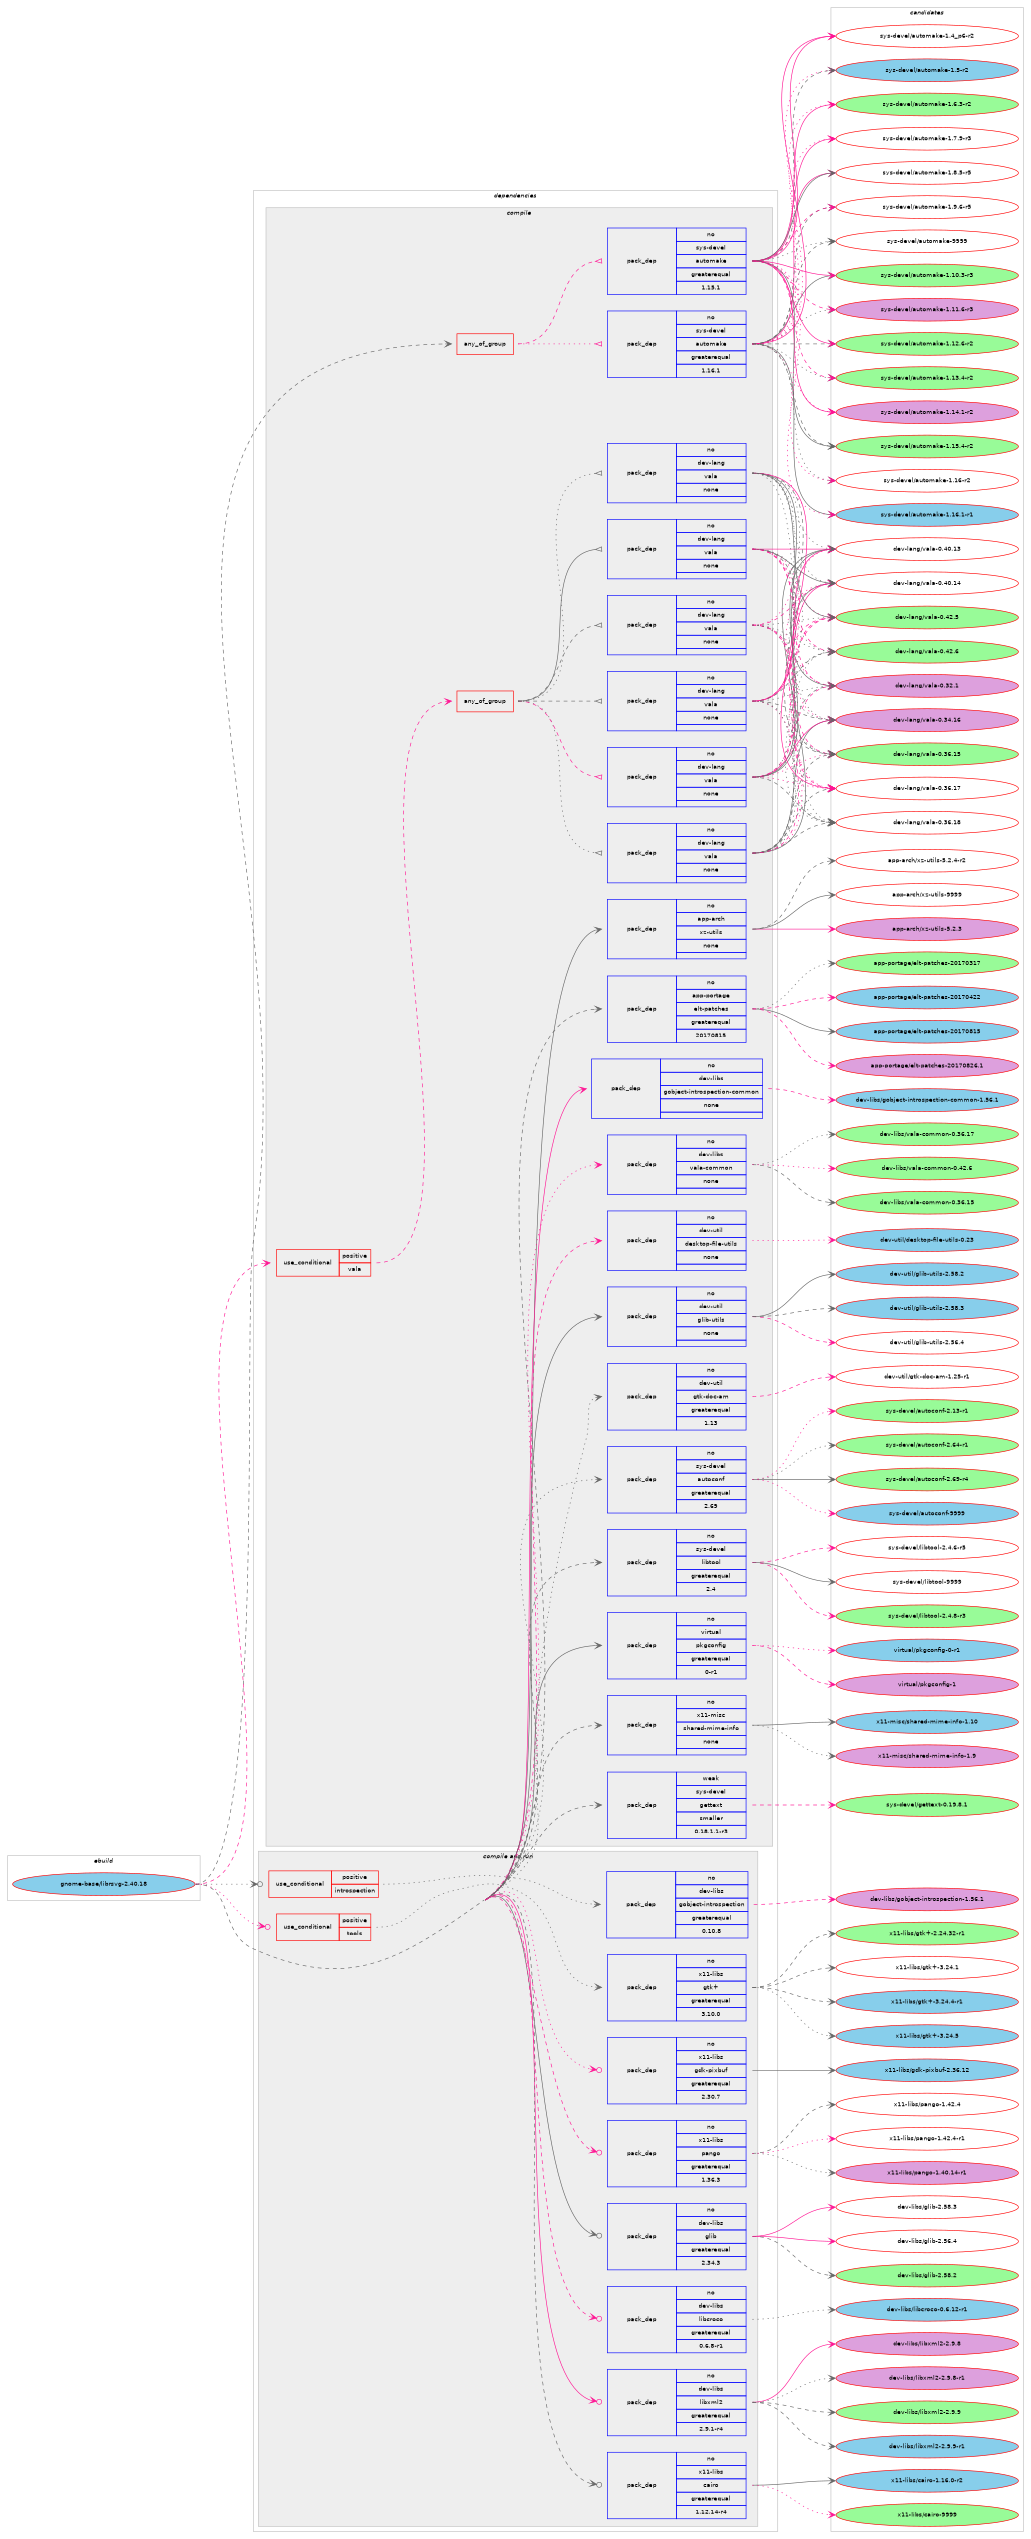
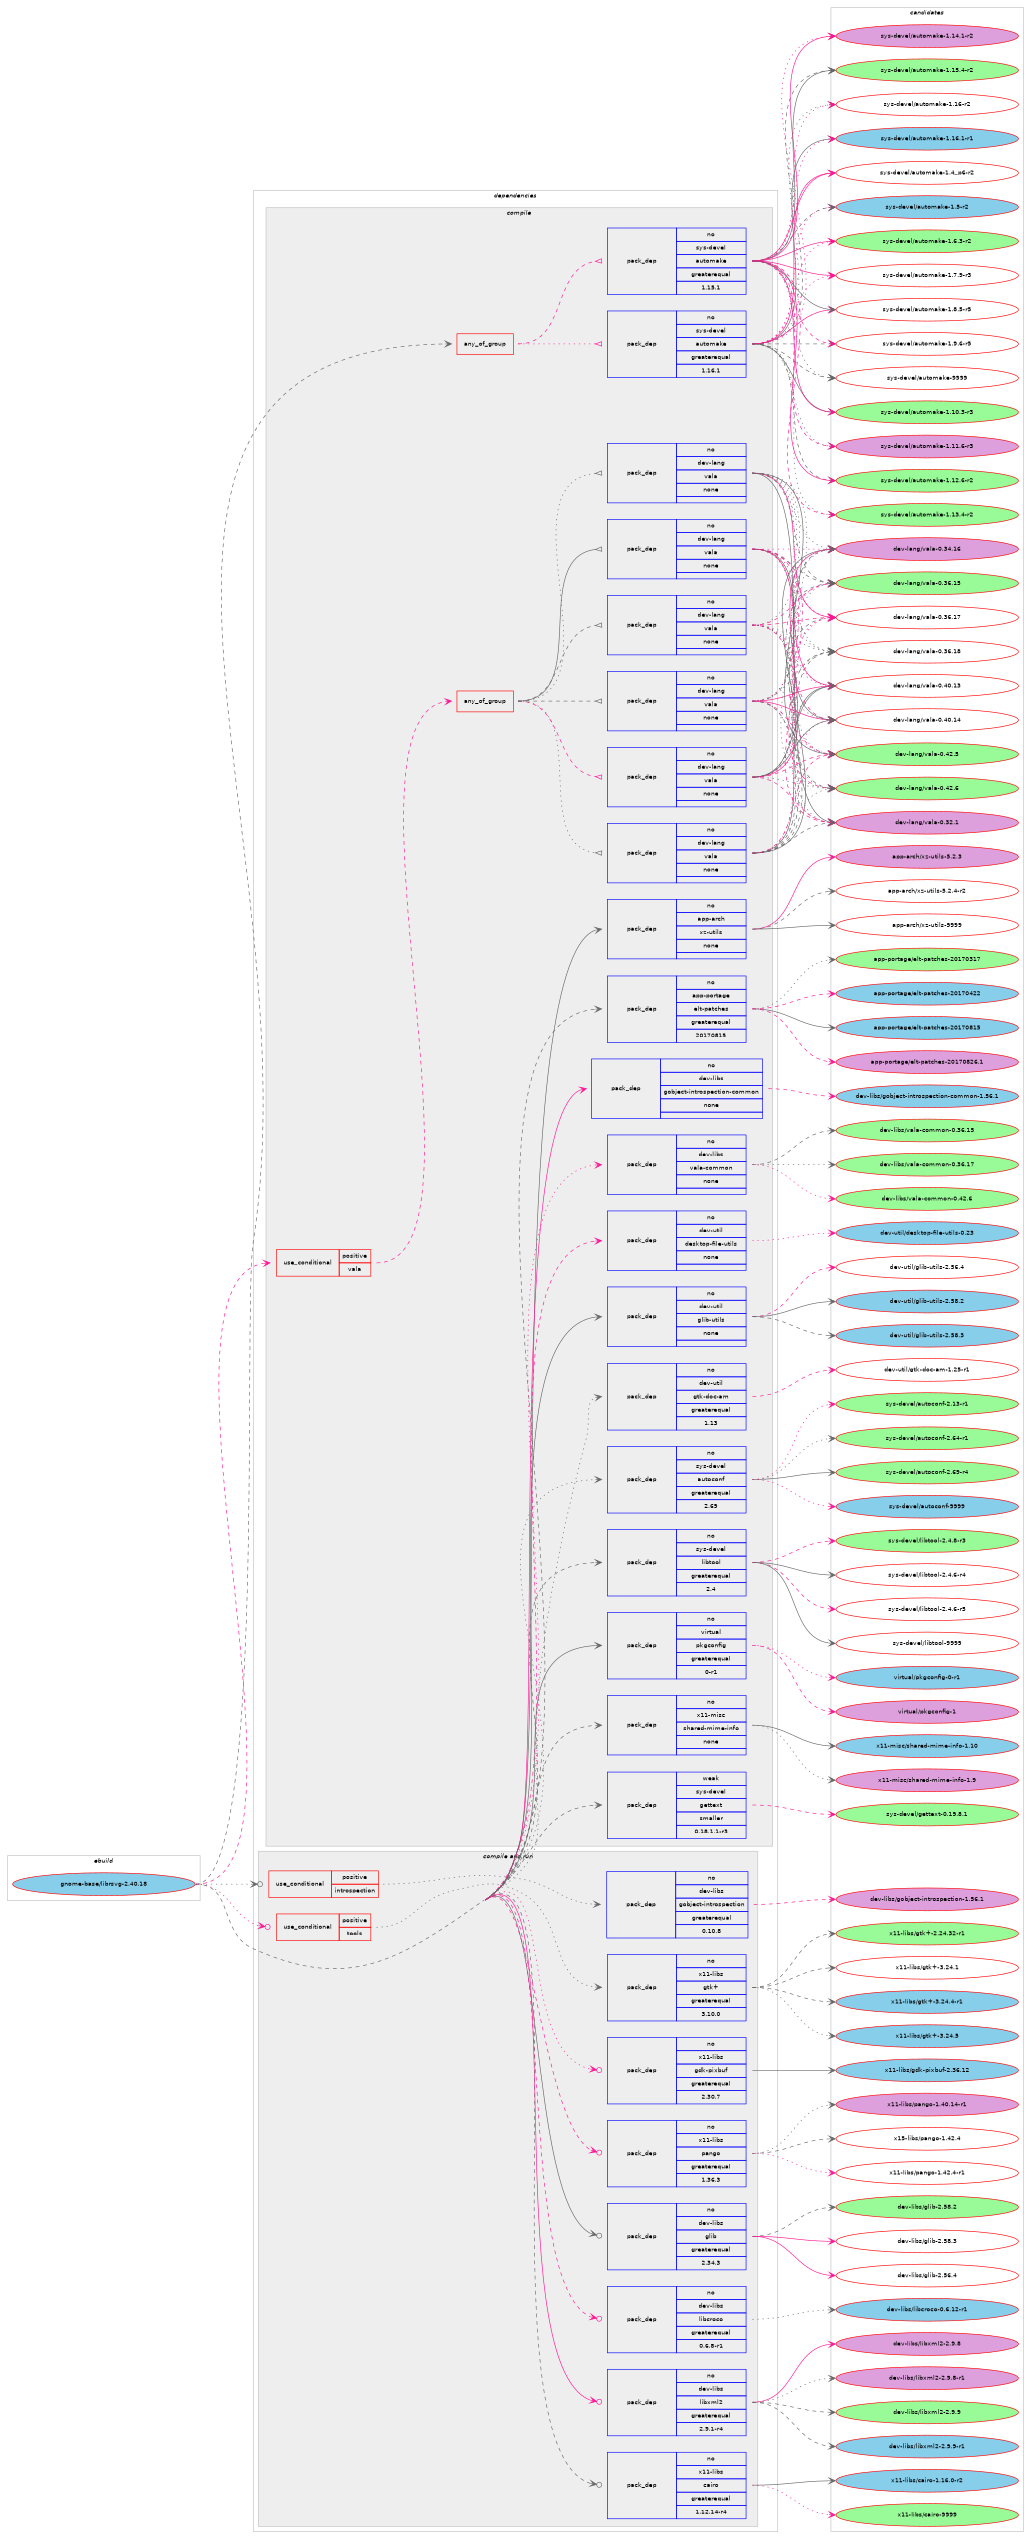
node "sys-devel/libtool-2.4.6-r4": added
node "x11-libs/pango-1.42.4": label "x11-libs/pango-1.42.4" -> "x15-libs/pango-1.42.4"
